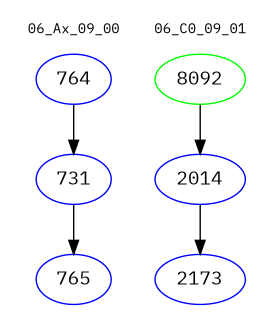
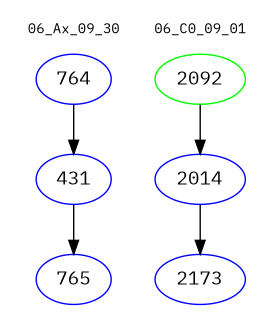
cluster "06_Ax_09_00": label "06_Ax_09_00" -> "06_Ax_09_30"
node "8092": label "8092" -> "2092"
node "731": label "731" -> "431"
